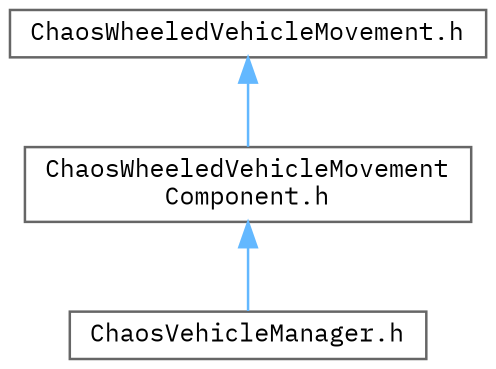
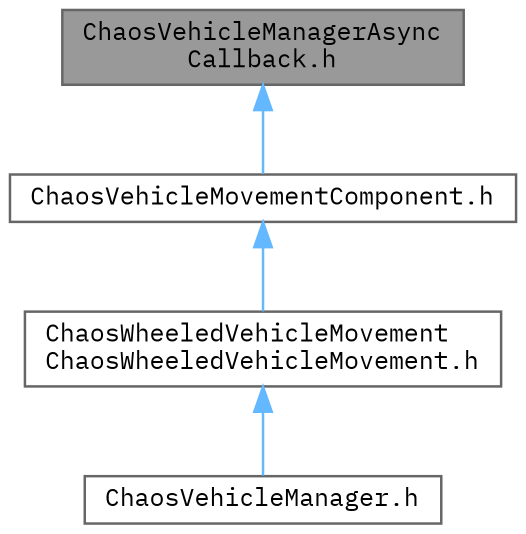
node "ChaosWheeledVehicleMovement.h": label "ChaosWheeledVehicleMovement.h" -> "ChaosVehicleMovementComponent.h"
node "ChaosVehicleManagerAsync Callback.h": added
node "ChaosWheeledVehicleMovement Component.h": label "ChaosWheeledVehicleMovement Component.h" -> "ChaosWheeledVehicleMovement ChaosWheeledVehicleMovement.h"
